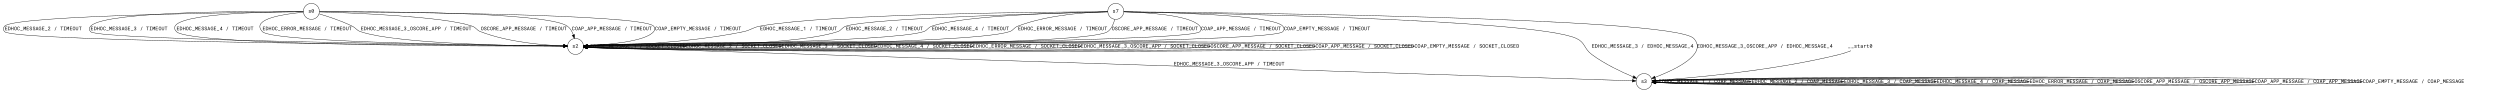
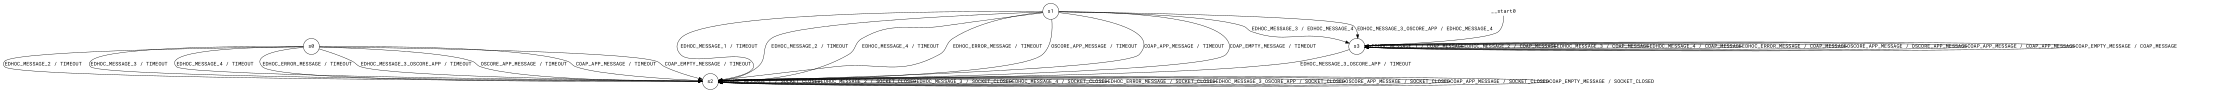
node "s7": label "s7" -> "s1"
edge "s2" -> "s3": reversed
